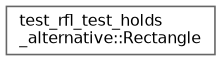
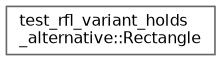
node "test_rfl_test_holds _alternative::Rectangle": label "test_rfl_test_holds _alternative::Rectangle" -> "test_rfl_variant_holds _alternative::Rectangle"
